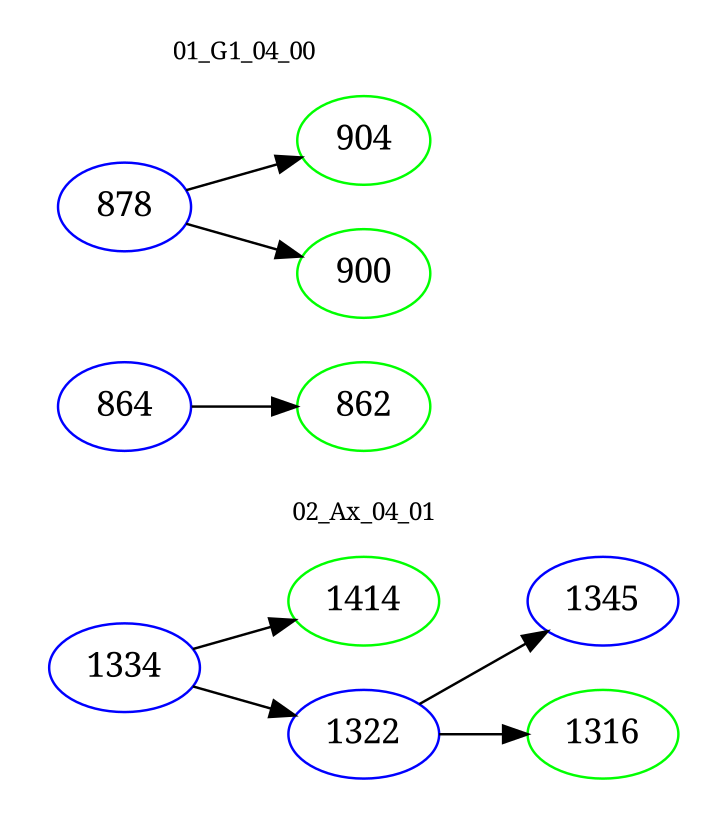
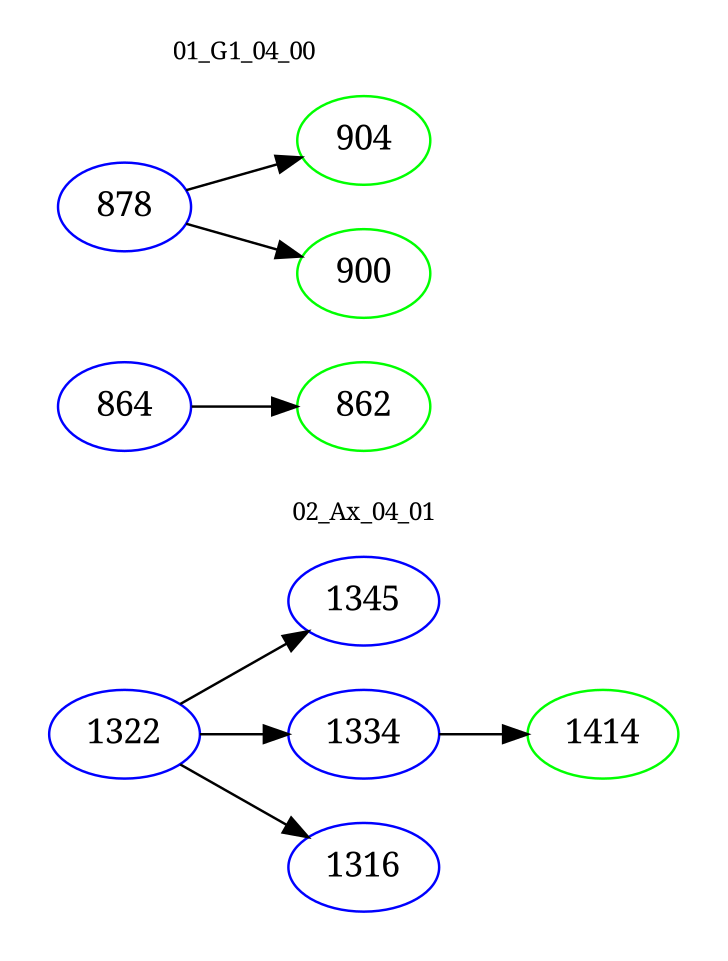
edge "1334" -> "1322": reversed
node "1316": color green -> blue
